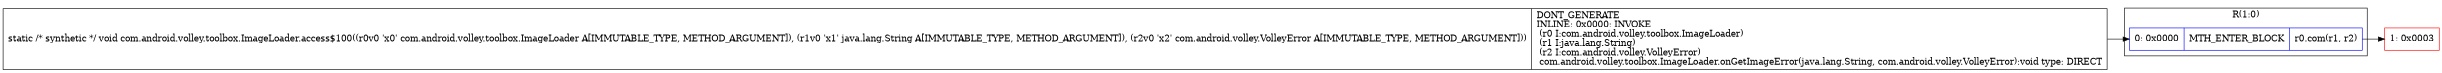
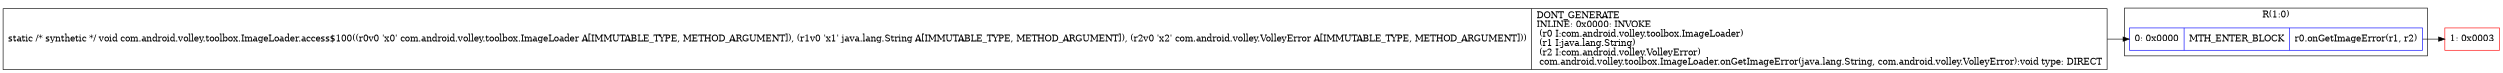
node "0: 0x0000": text "r0.com(r1, r2)" -> "r0.onGetImageError(r1, r2)"
